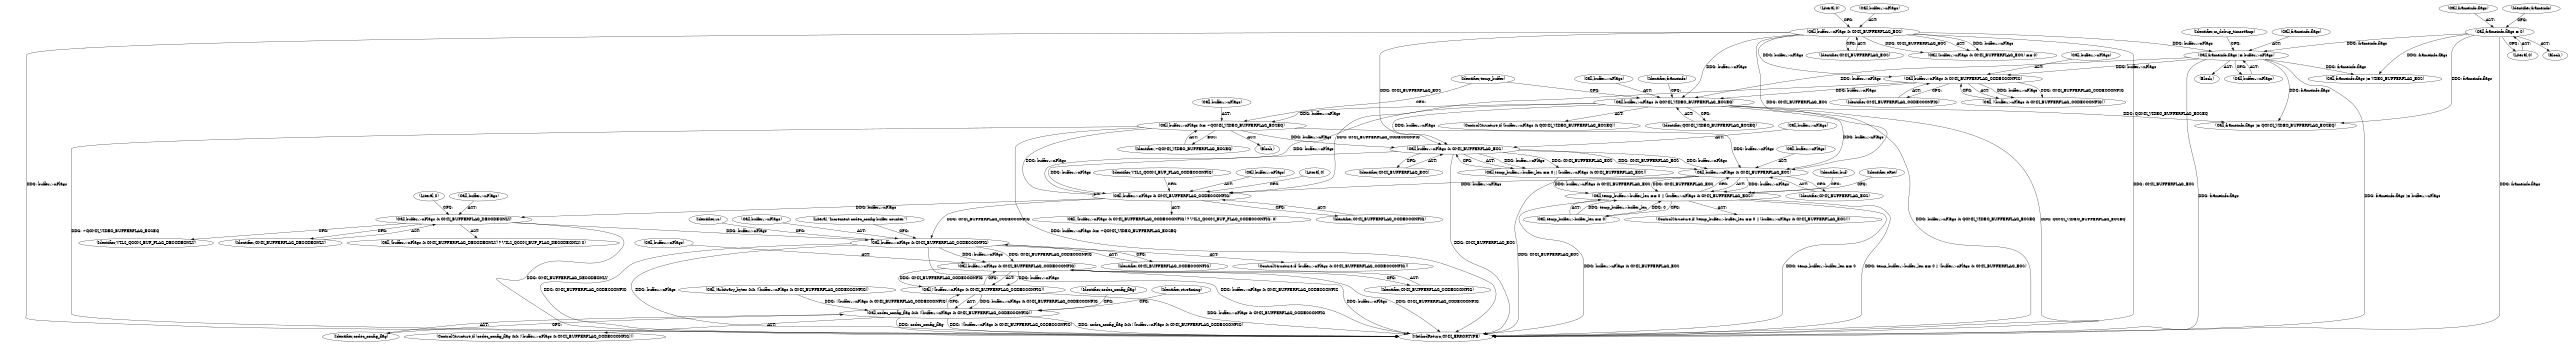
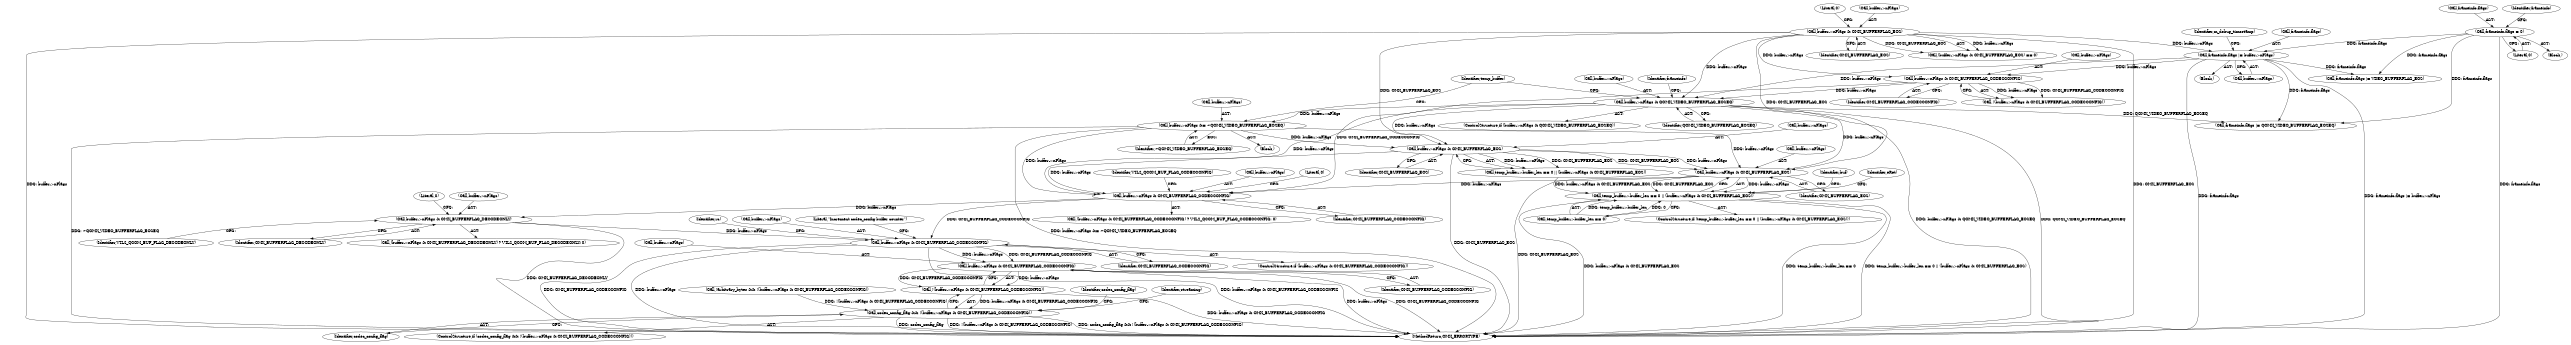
edge "(Call,buffer->nFlags & OMX_BUFFERFLAG_DECODEONLY)" -> "(Identifier,V4L2_QCOM_BUF_FLAG_DECODEONLY)": reversed
